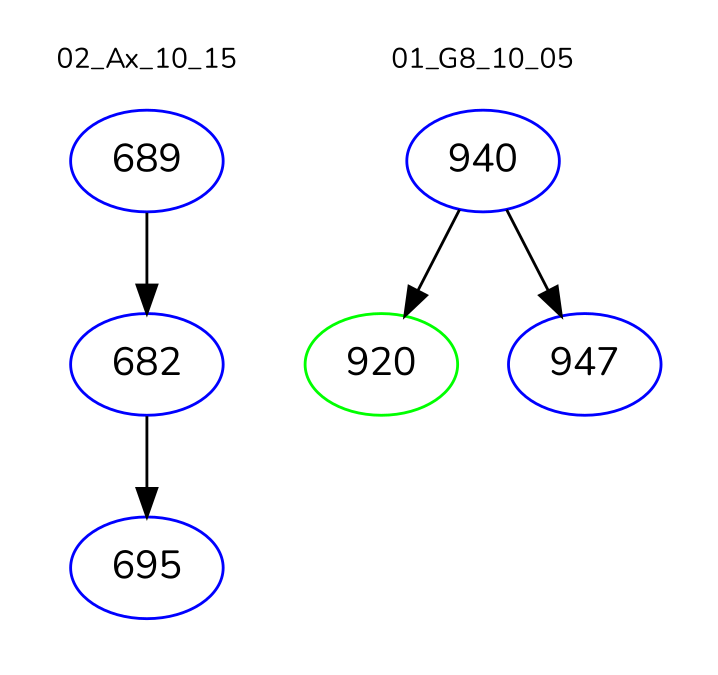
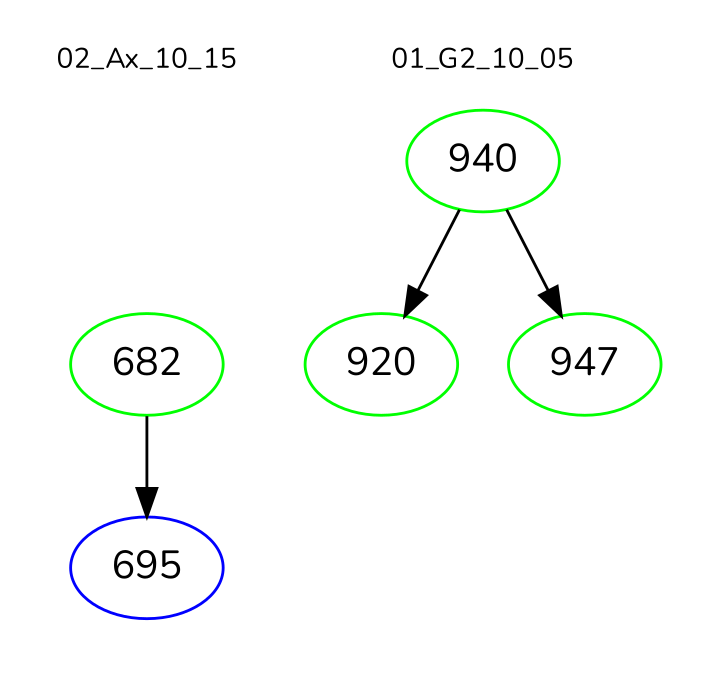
cluster "01_G8_10_05": label "01_G8_10_05" -> "01_G2_10_05"
node "689": removed
node "940": color blue -> green
node "682": color blue -> green
node "947": color blue -> green
